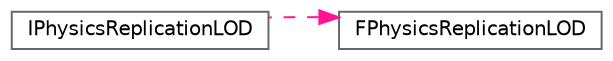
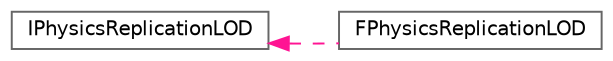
edge "IPhysicsReplicationLOD" -> "FPhysicsReplicationLOD": reversed
